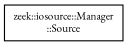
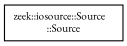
node "zeek::iosource::Manager ::Source": label "zeek::iosource::Manager ::Source" -> "zeek::iosource::Source ::Source"
